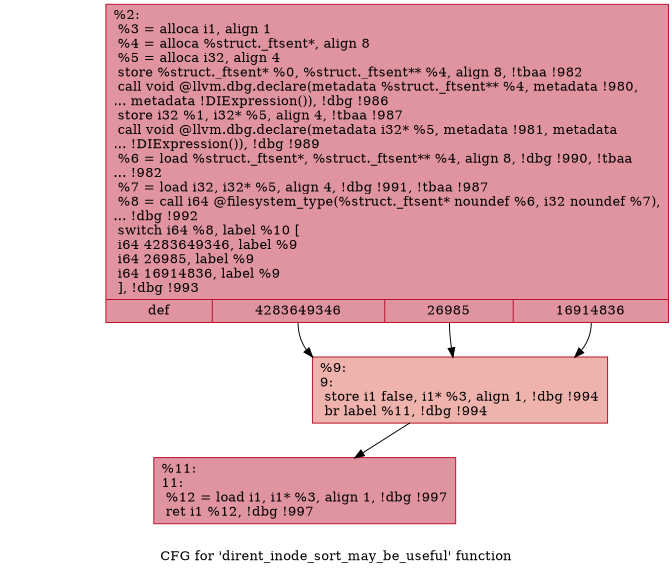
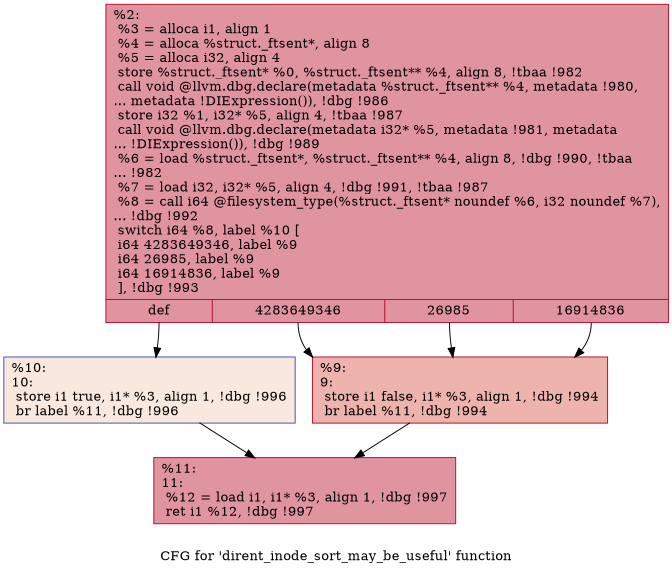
node "%10:": added
